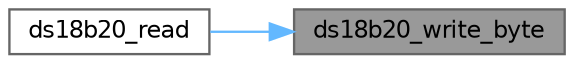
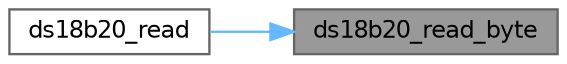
node "ds18b20_write_byte": label "ds18b20_write_byte" -> "ds18b20_read_byte"
